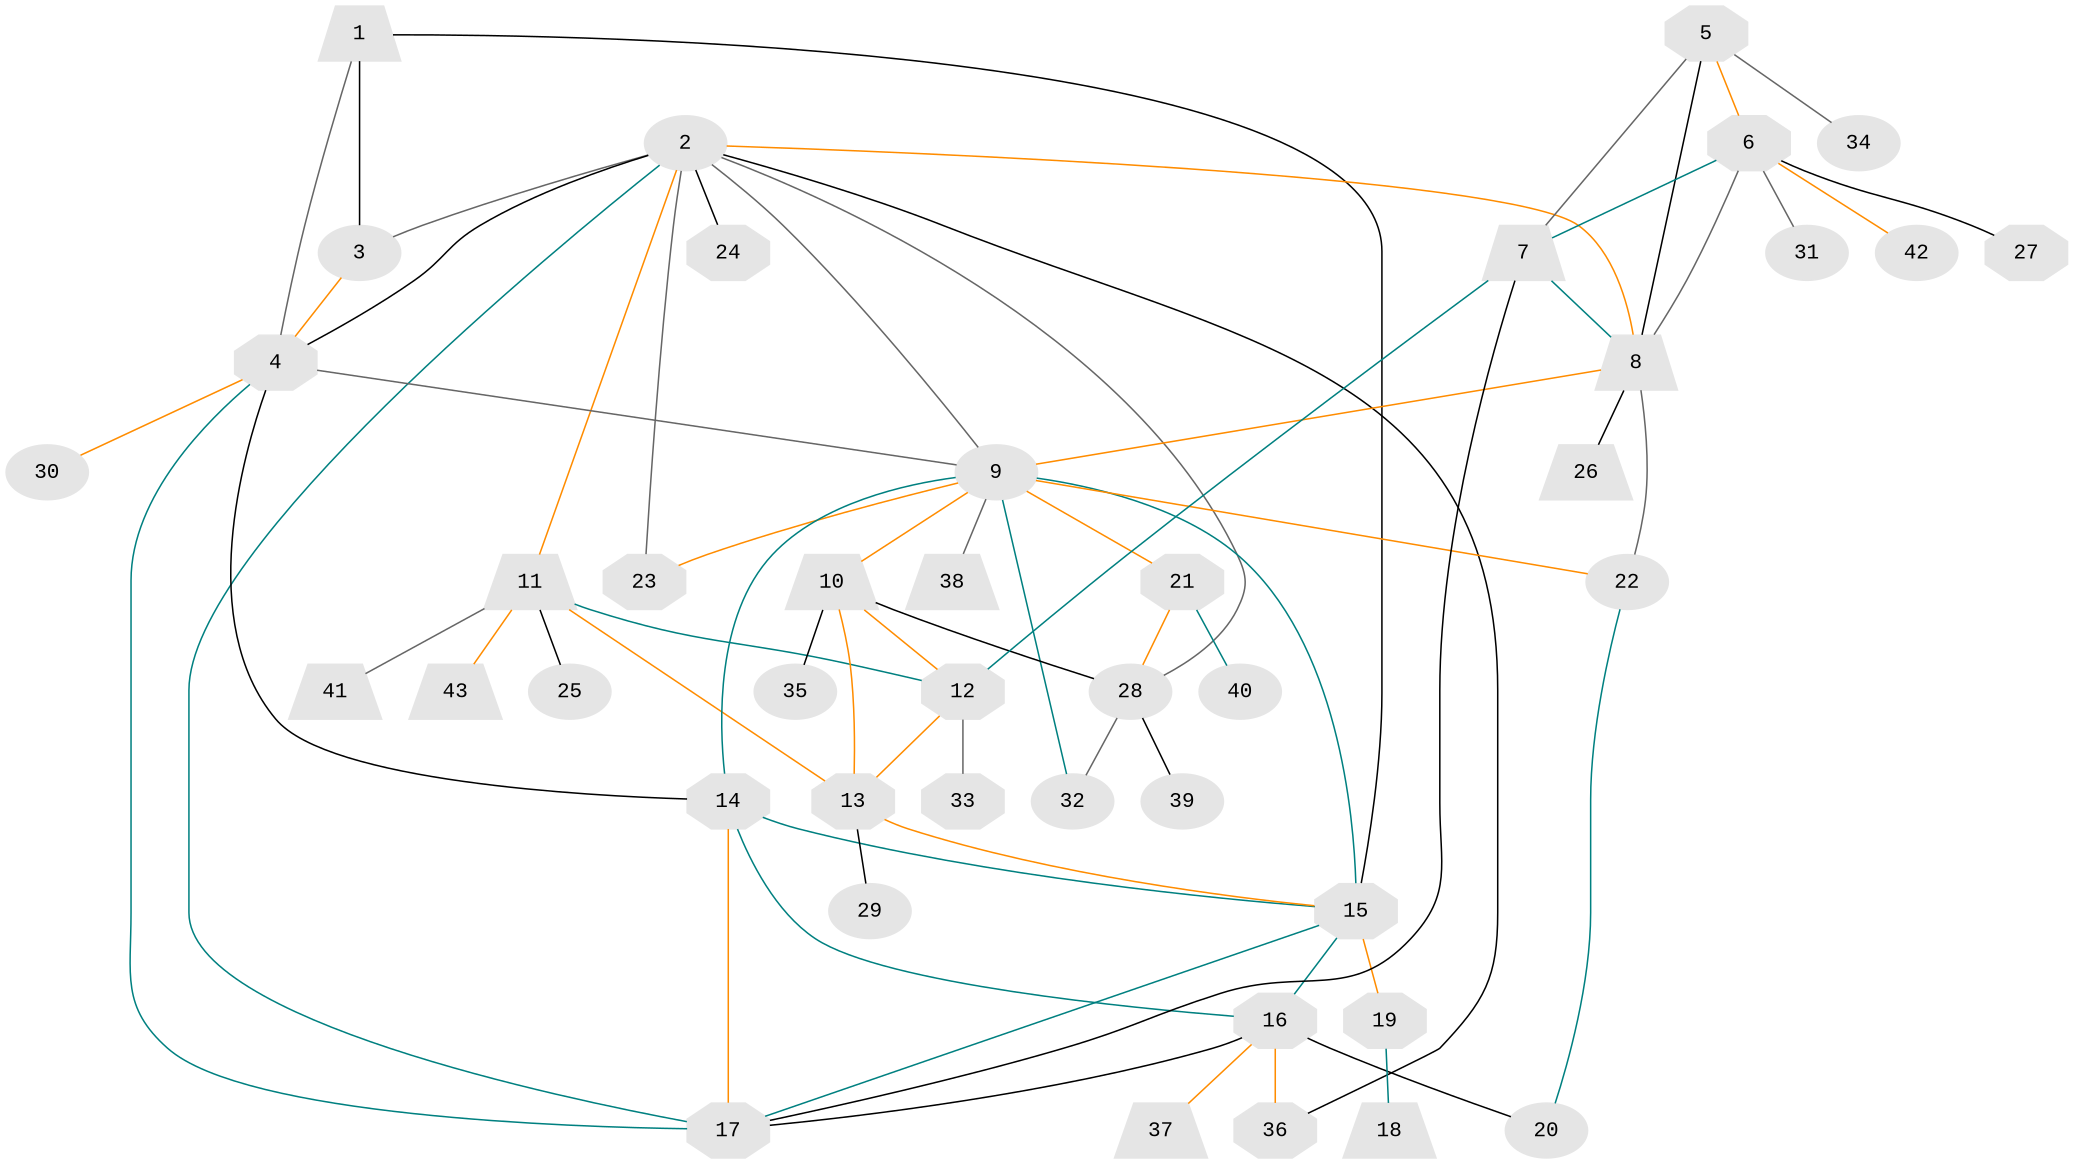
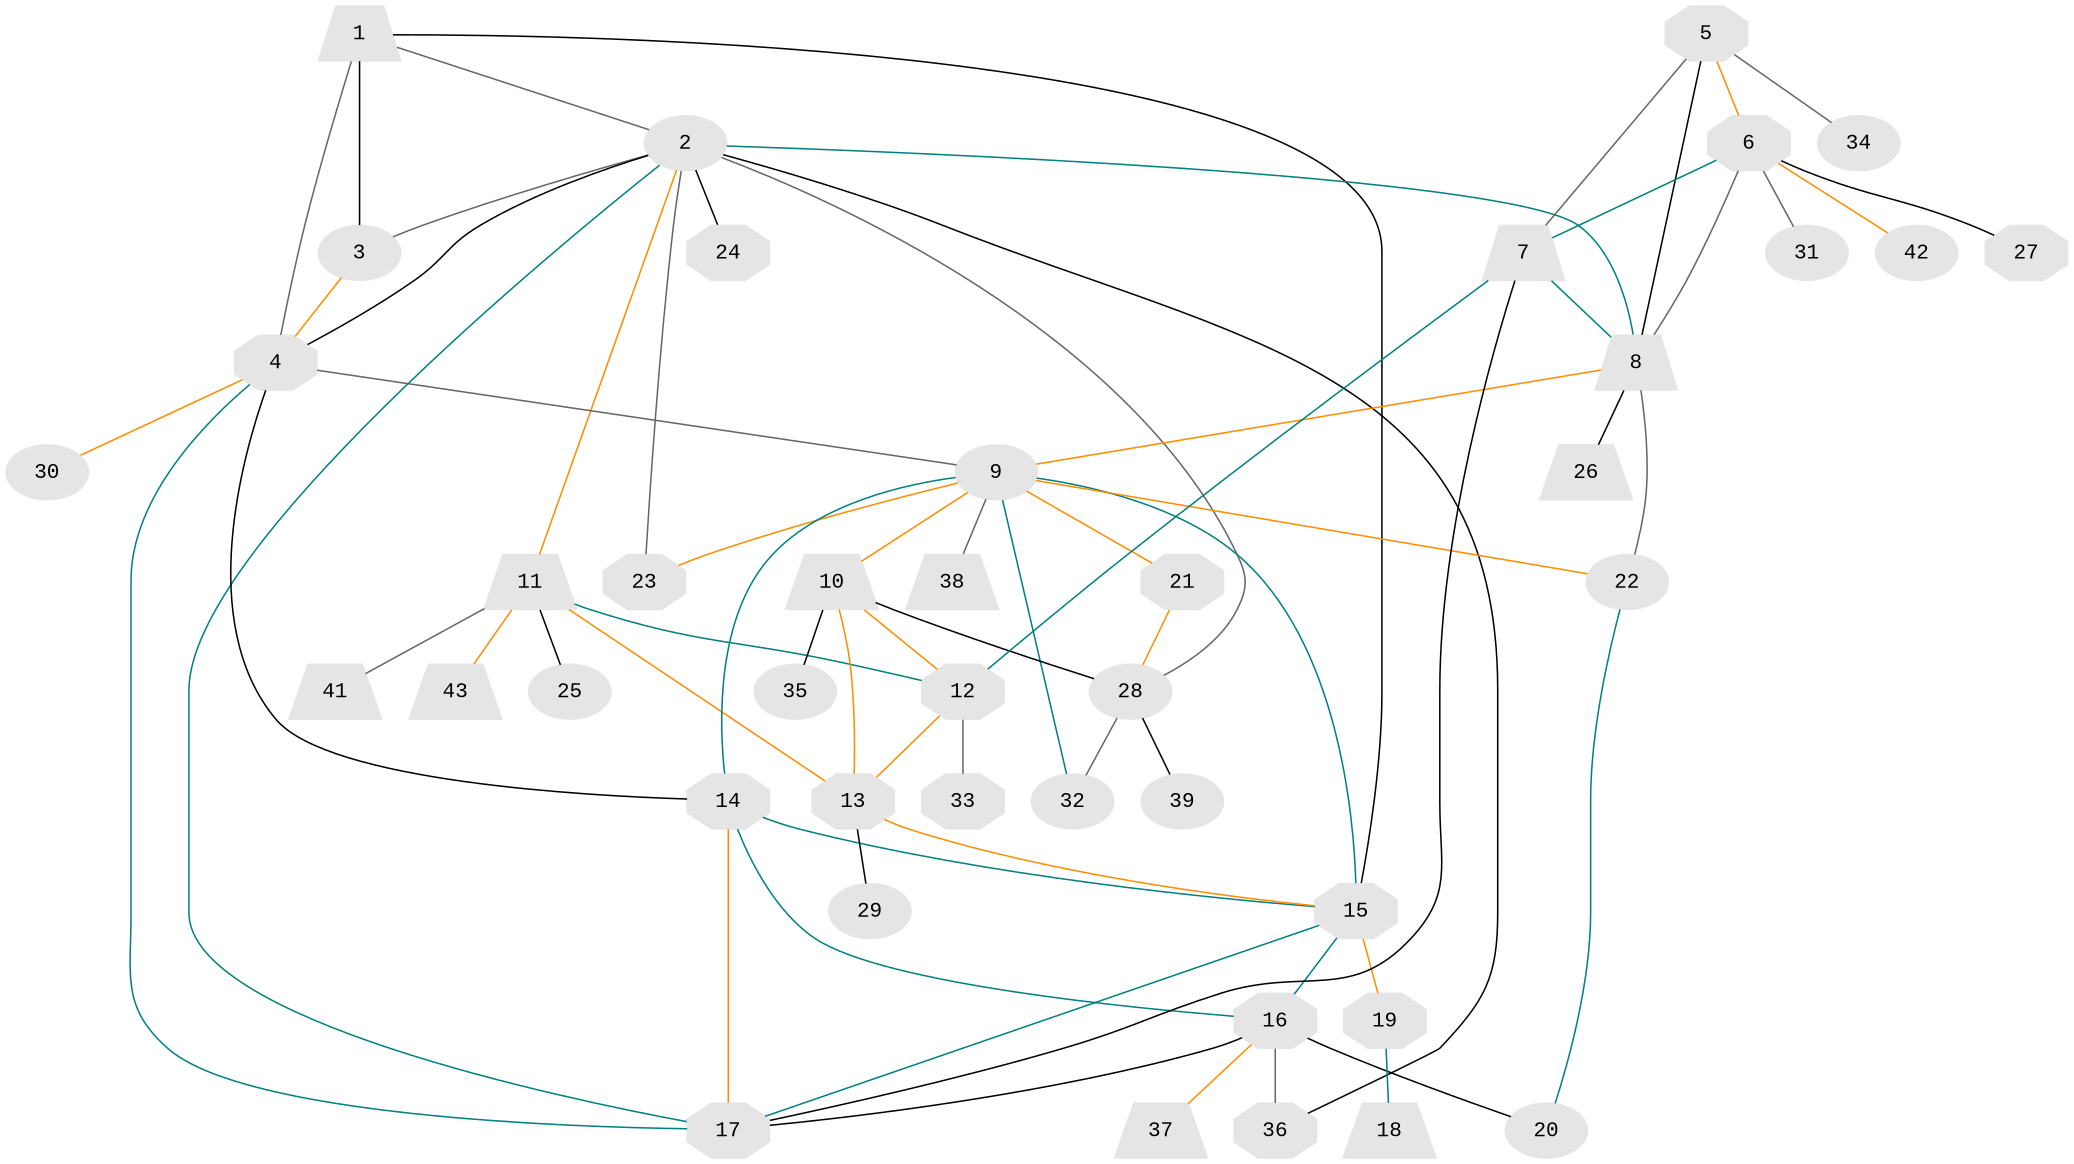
edge "2" -- "8": color darkorange -> teal
edge "2" -- "9": now "2" -- "1"
node "40": removed
edge "16" -- "36": color darkorange -> gray40
